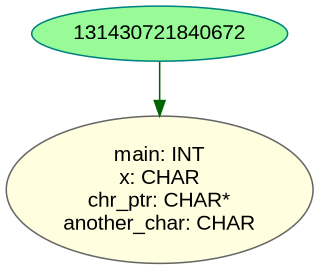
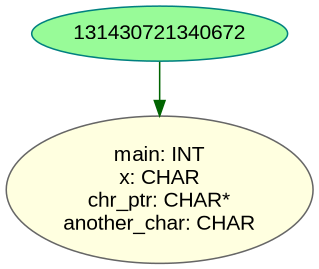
node "131430721840672": label "131430721840672" -> "131430721340672"
